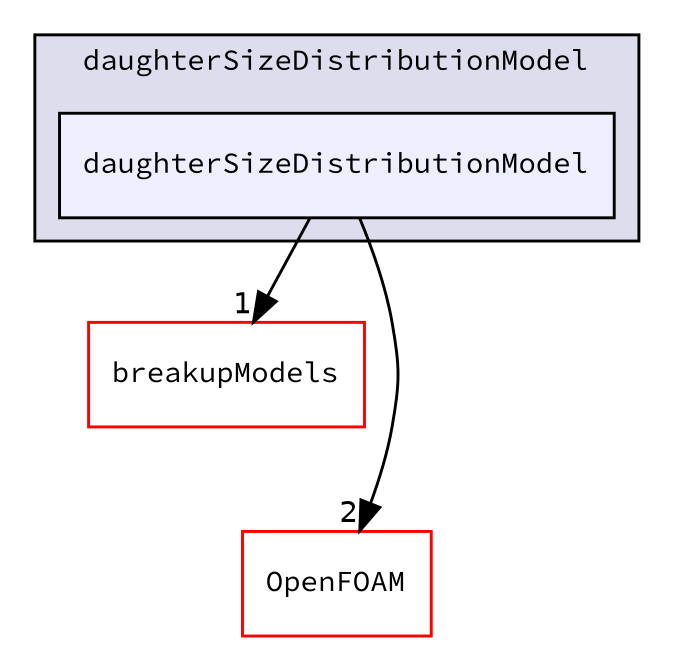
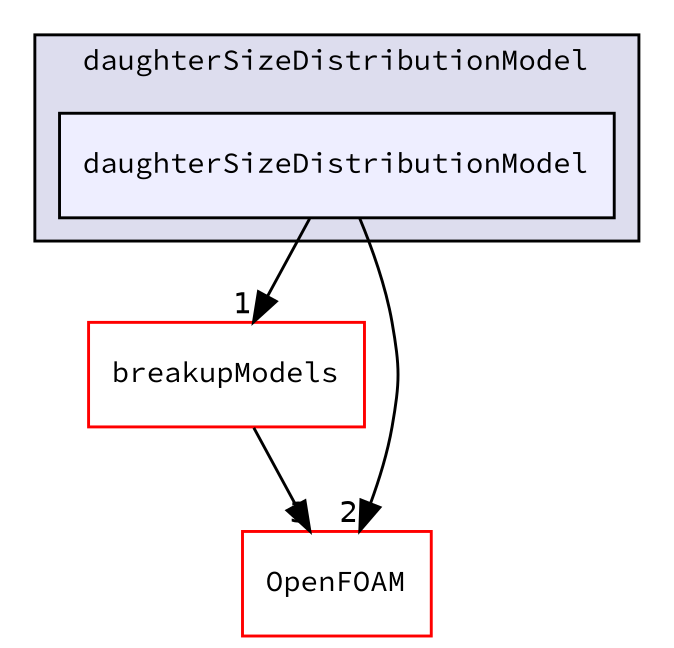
edge "breakupModels" -> "OpenFOAM": added
